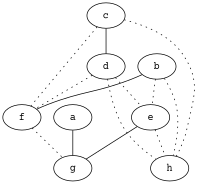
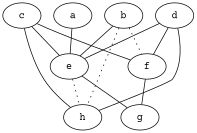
edge "c" -- "d": now "c" -- "e"
edge "c" -- "f": style dotted -> solid
edge "c" -- "h": style dotted -> solid
edge "d" -- "f": style dotted -> solid
edge "b" -- "f": style solid -> dotted
edge "d" -- "e": style dotted -> solid
edge "b" -- "e": style dotted -> solid
edge "d" -- "h": style dotted -> solid
edge "f" -- "g": style dotted -> solid
edge "a" -- "g": now "a" -- "e"
